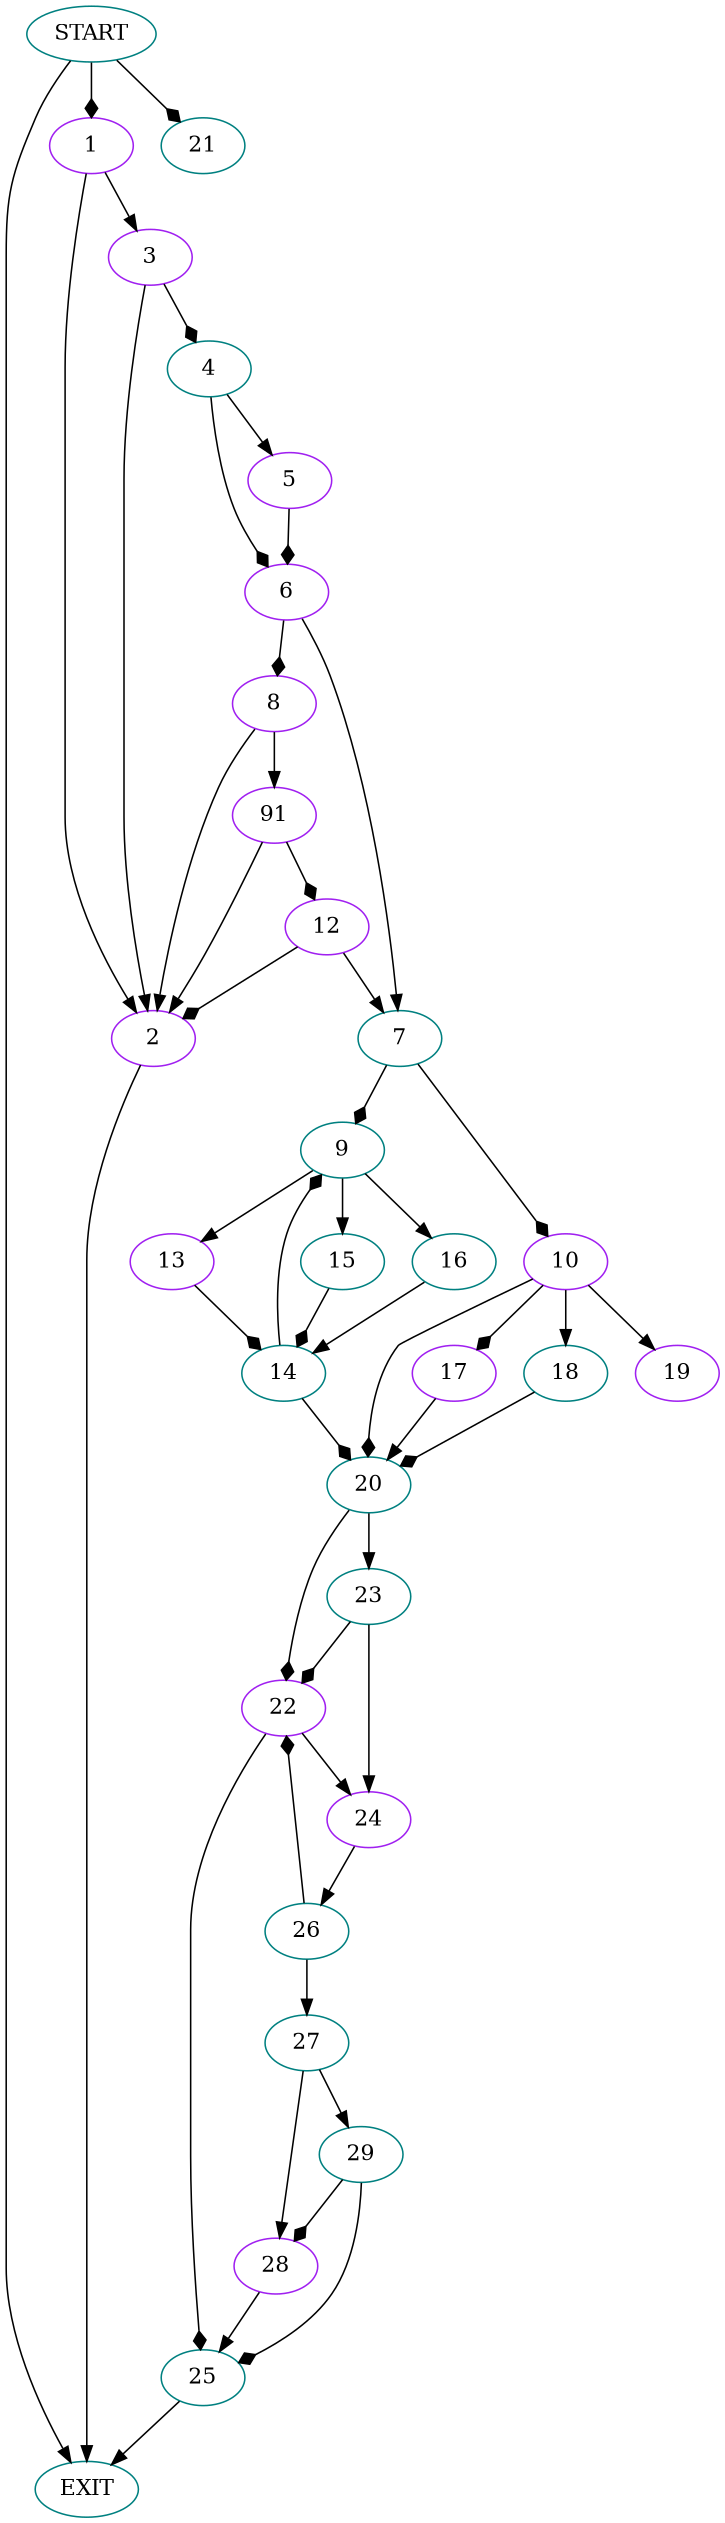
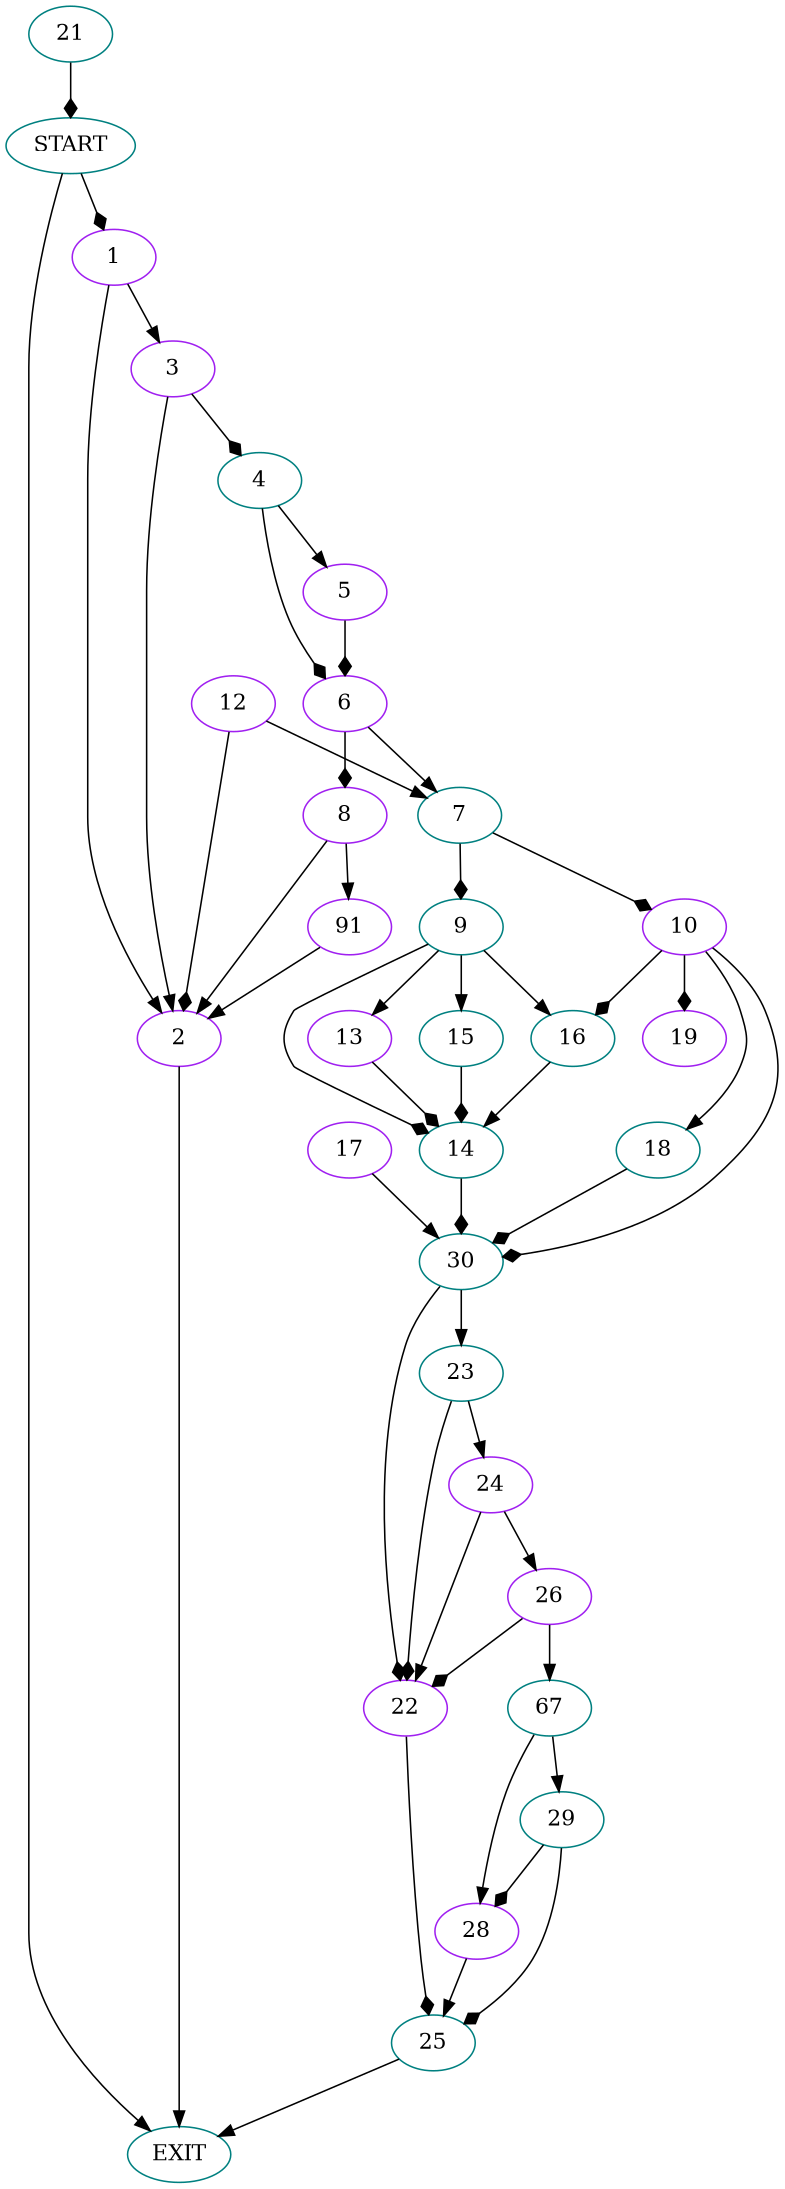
edge "START" -> "21": reversed
edge "91" -> "12": removed
edge "14" -> "9": reversed
edge "10" -> "17": now "10" -> "16"
edge "10" -> "19": arrowhead normal -> diamond
node "20": label "20" -> "30"
edge "22" -> "24": reversed
node "26": color teal -> purple
node "27": label "27" -> "67"
